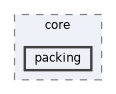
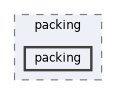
cluster "core": label "core" -> "packing"
